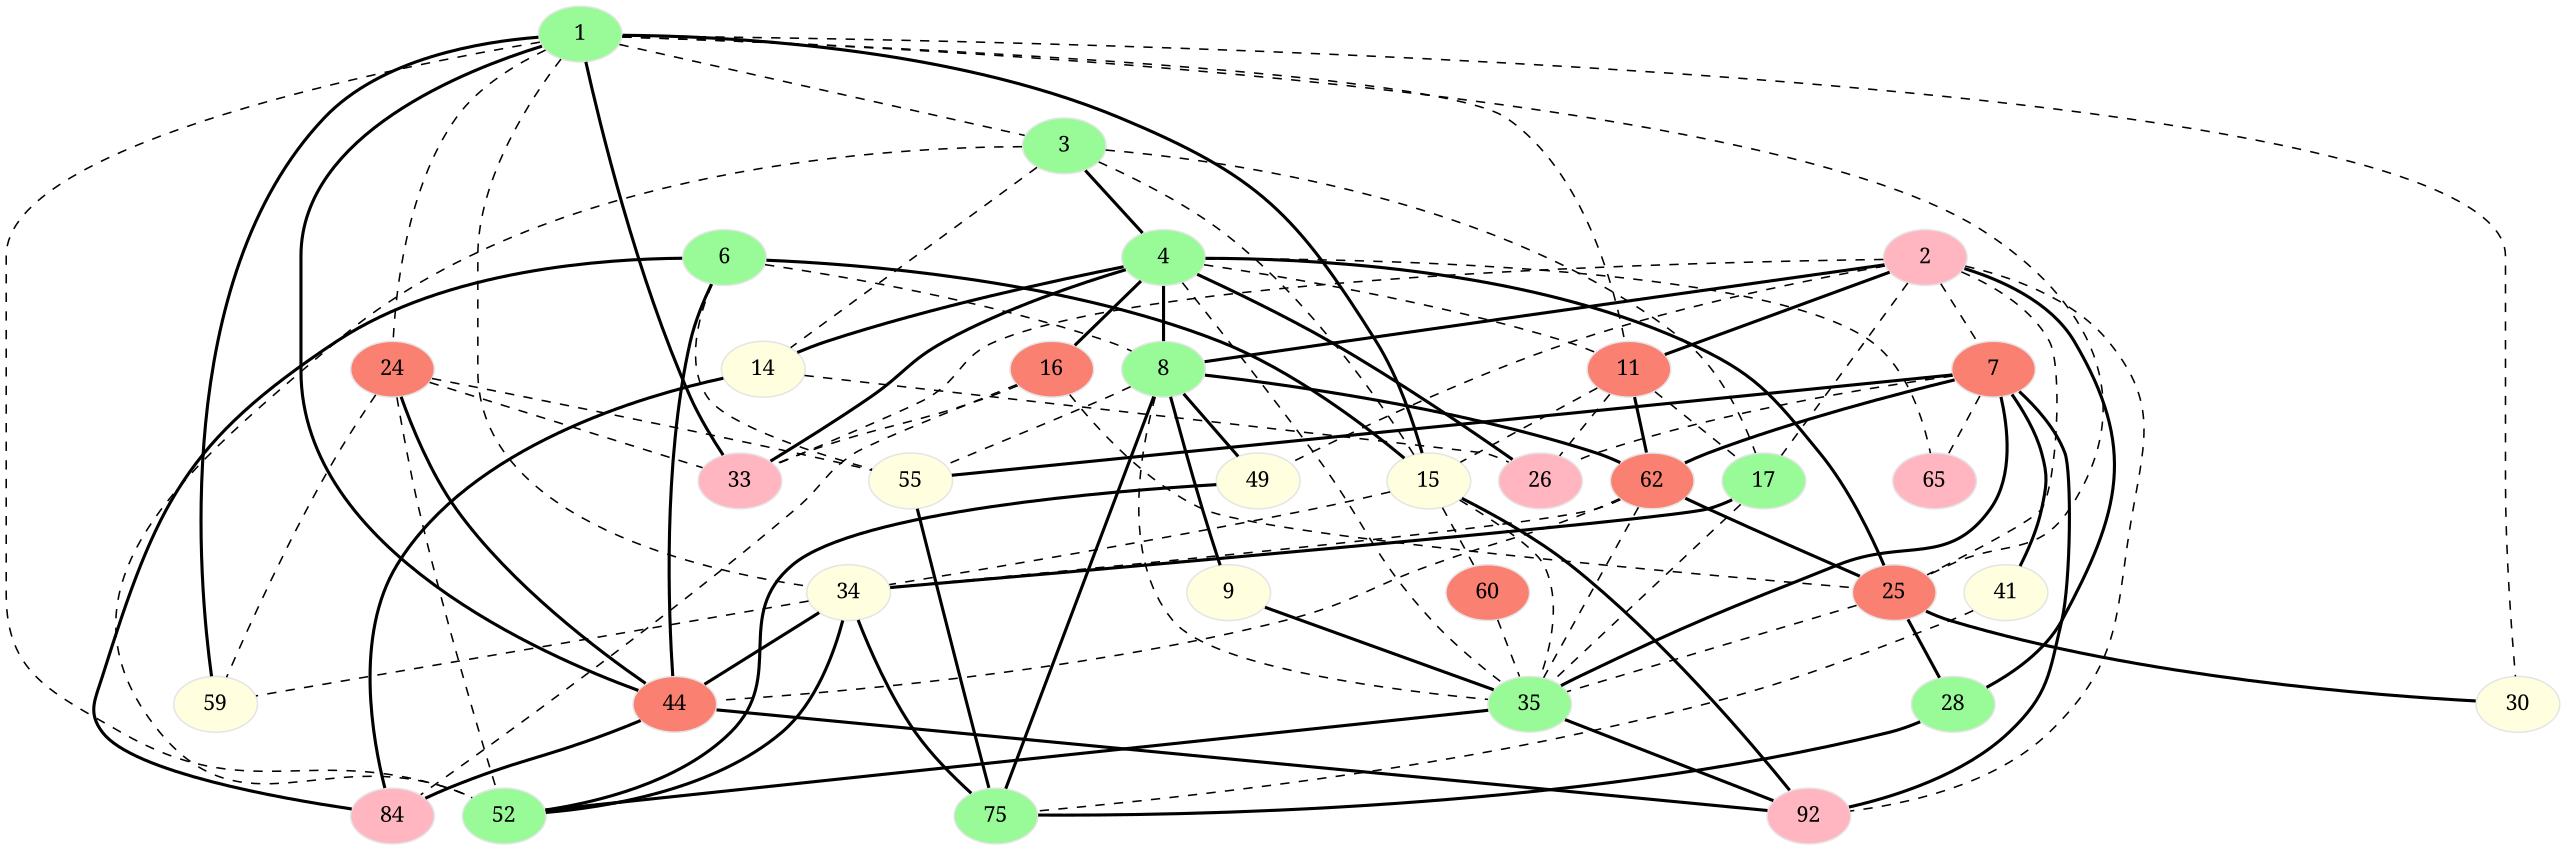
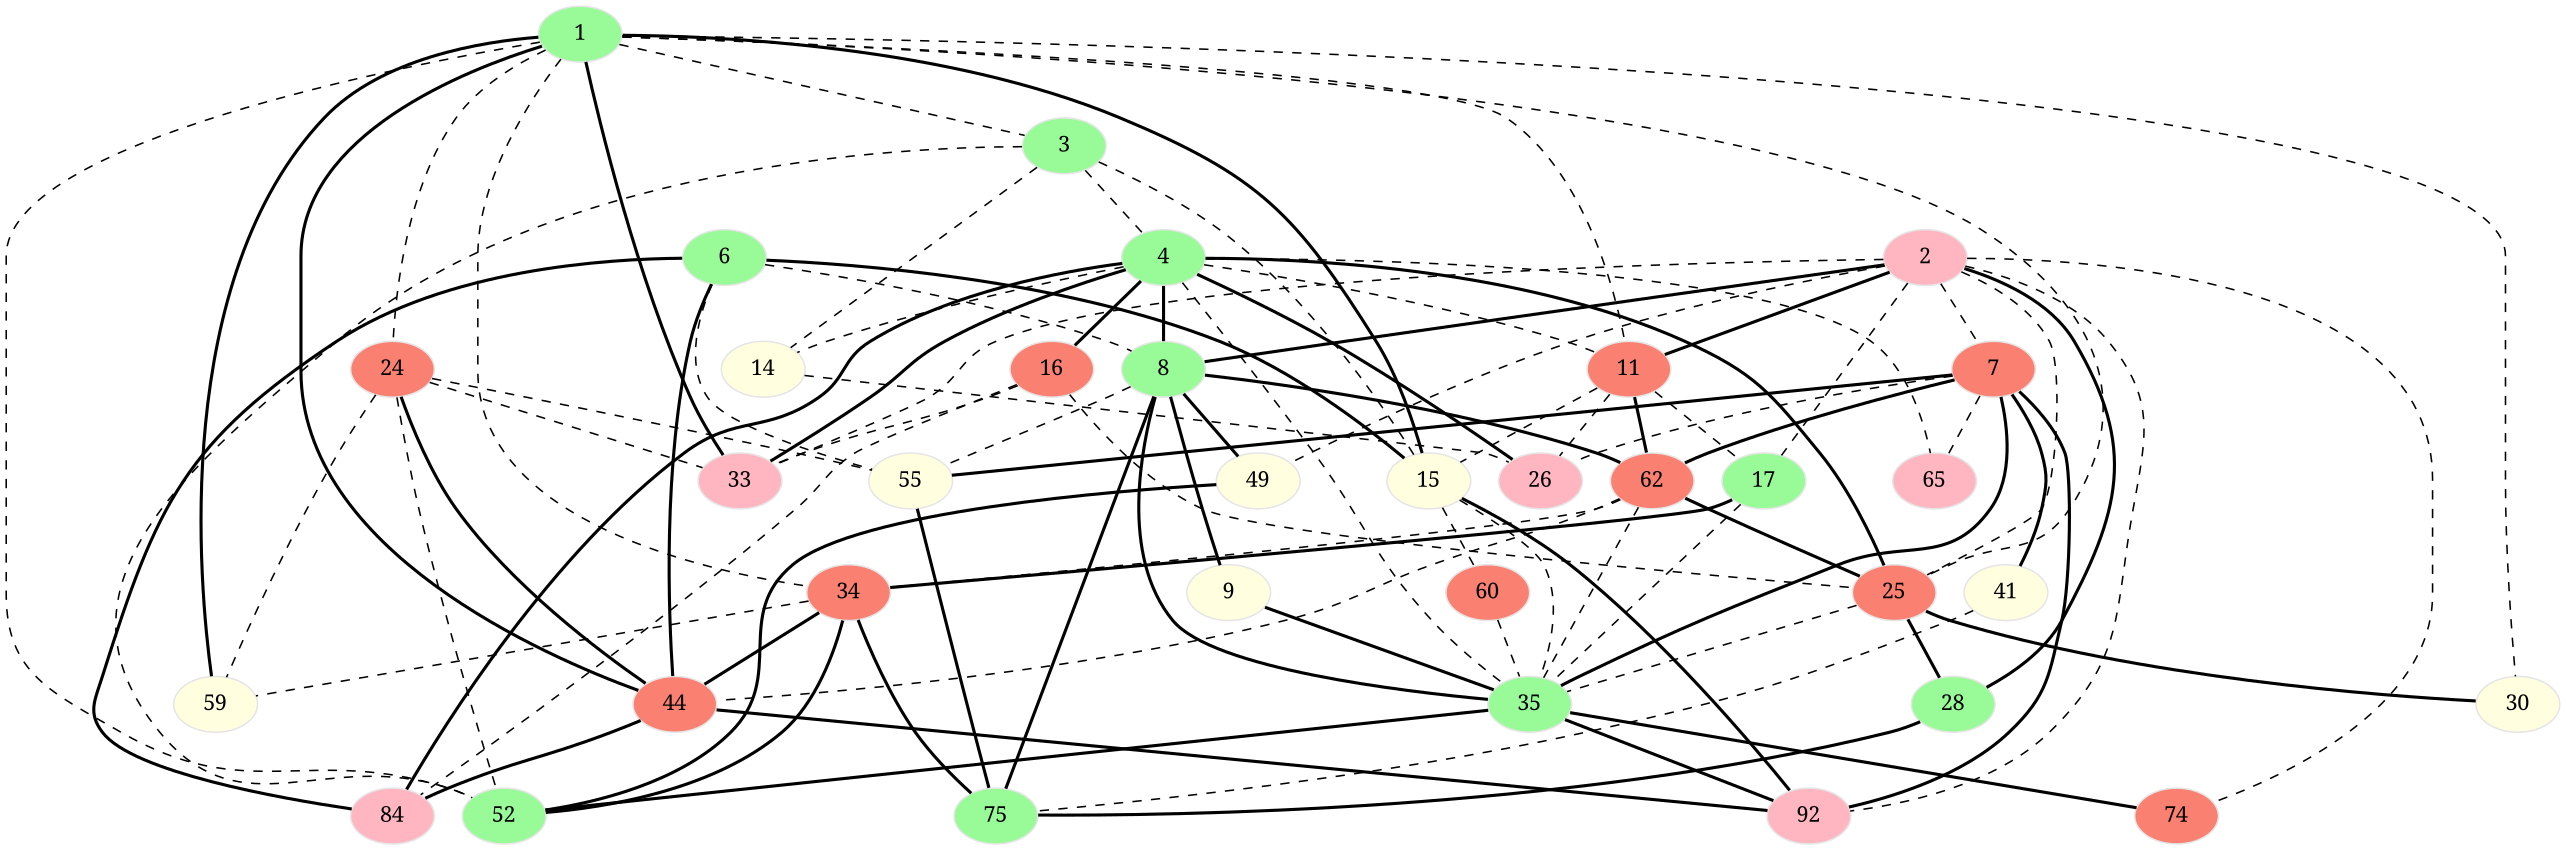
edge "3" -- "4": style bold -> dashed
edge "3" -- "17": removed
edge "4" -- "14": style bold -> dashed
edge "14" -- "84": now "4" -- "84"
edge "15" -- "34": removed
node "34": fillcolor lightyellow -> salmon
edge "8" -- "35": style dashed -> bold
node "74": added
